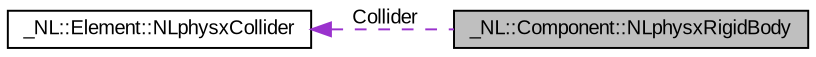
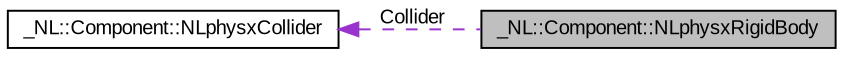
node "_NL::Element::NLphysxCollider": label "_NL::Element::NLphysxCollider" -> "_NL::Component::NLphysxCollider"
